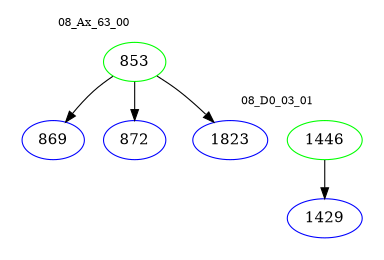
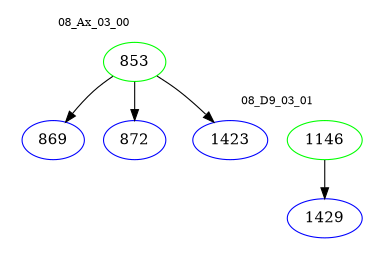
cluster "08_Ax_63_00": label "08_Ax_63_00" -> "08_Ax_03_00"
cluster "08_D0_03_01": label "08_D0_03_01" -> "08_D9_03_01"
node "1823": label "1823" -> "1423"
node "1446": label "1446" -> "1146"
